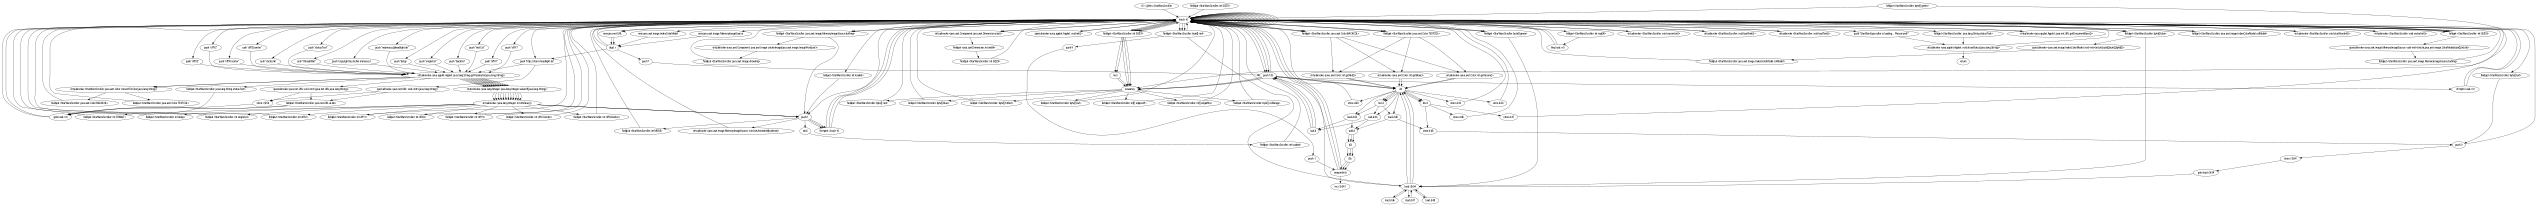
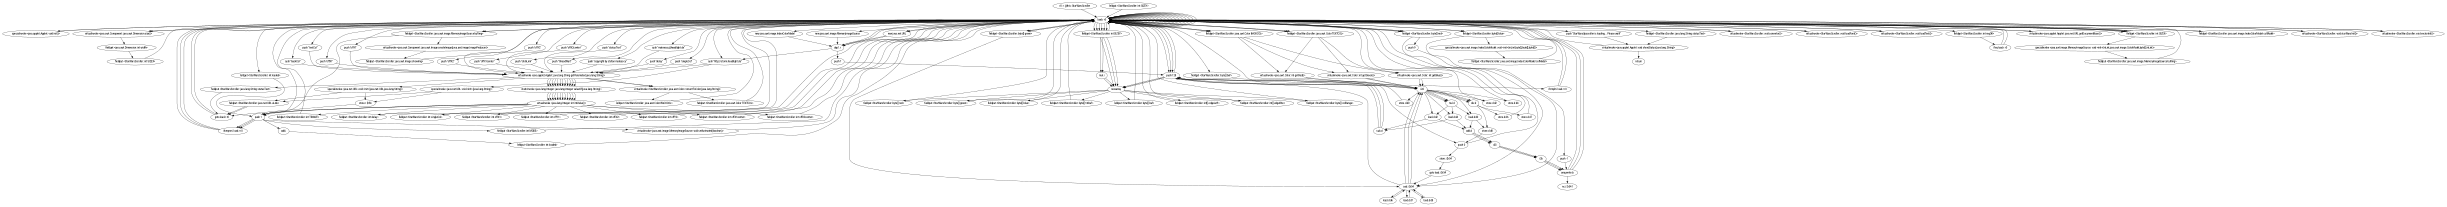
edge "fieldput <StarWarsScroller: byte[] green>" -> "newarray": reversed
